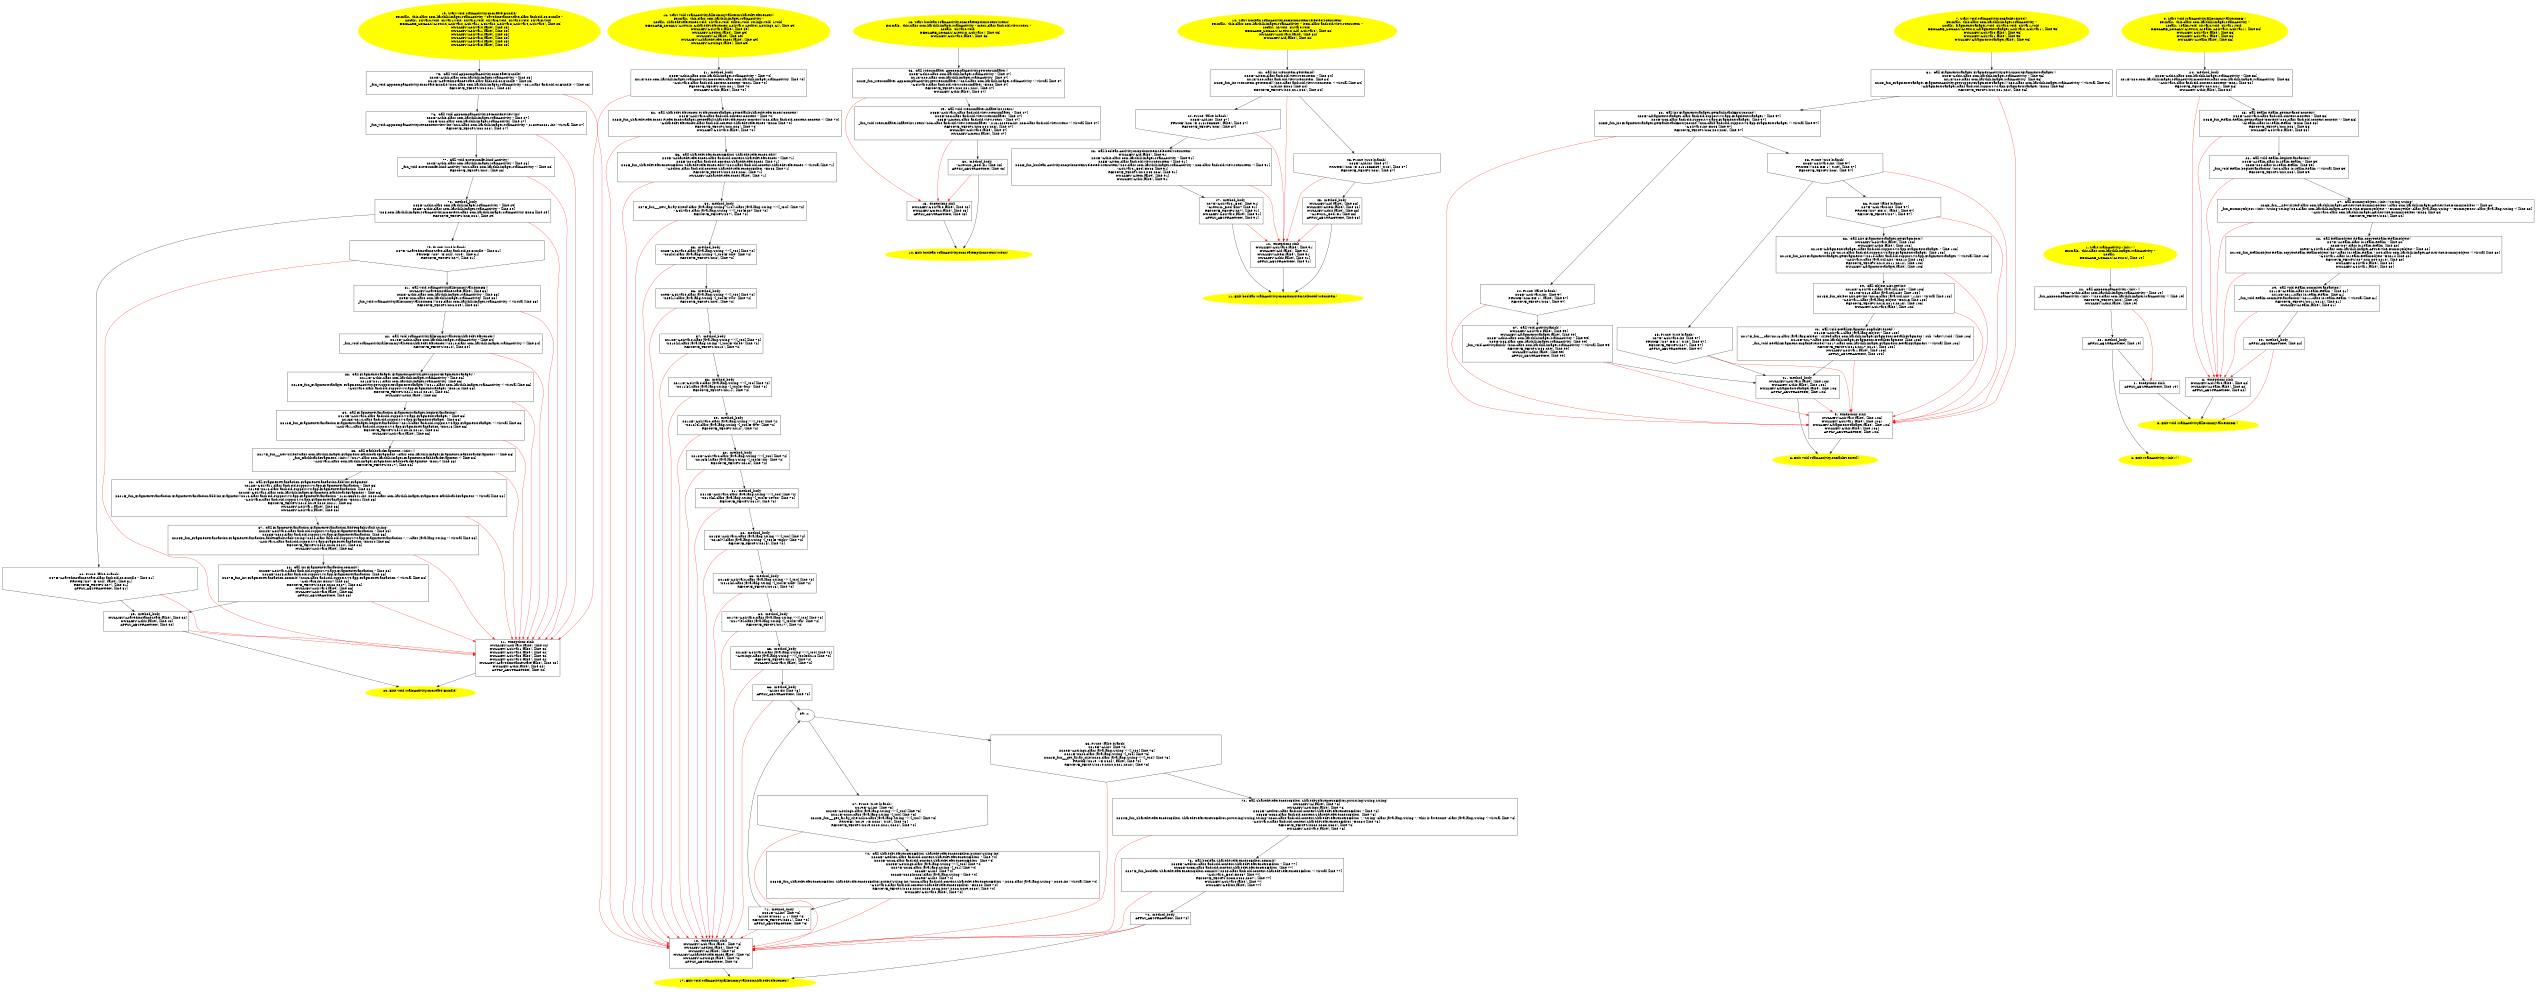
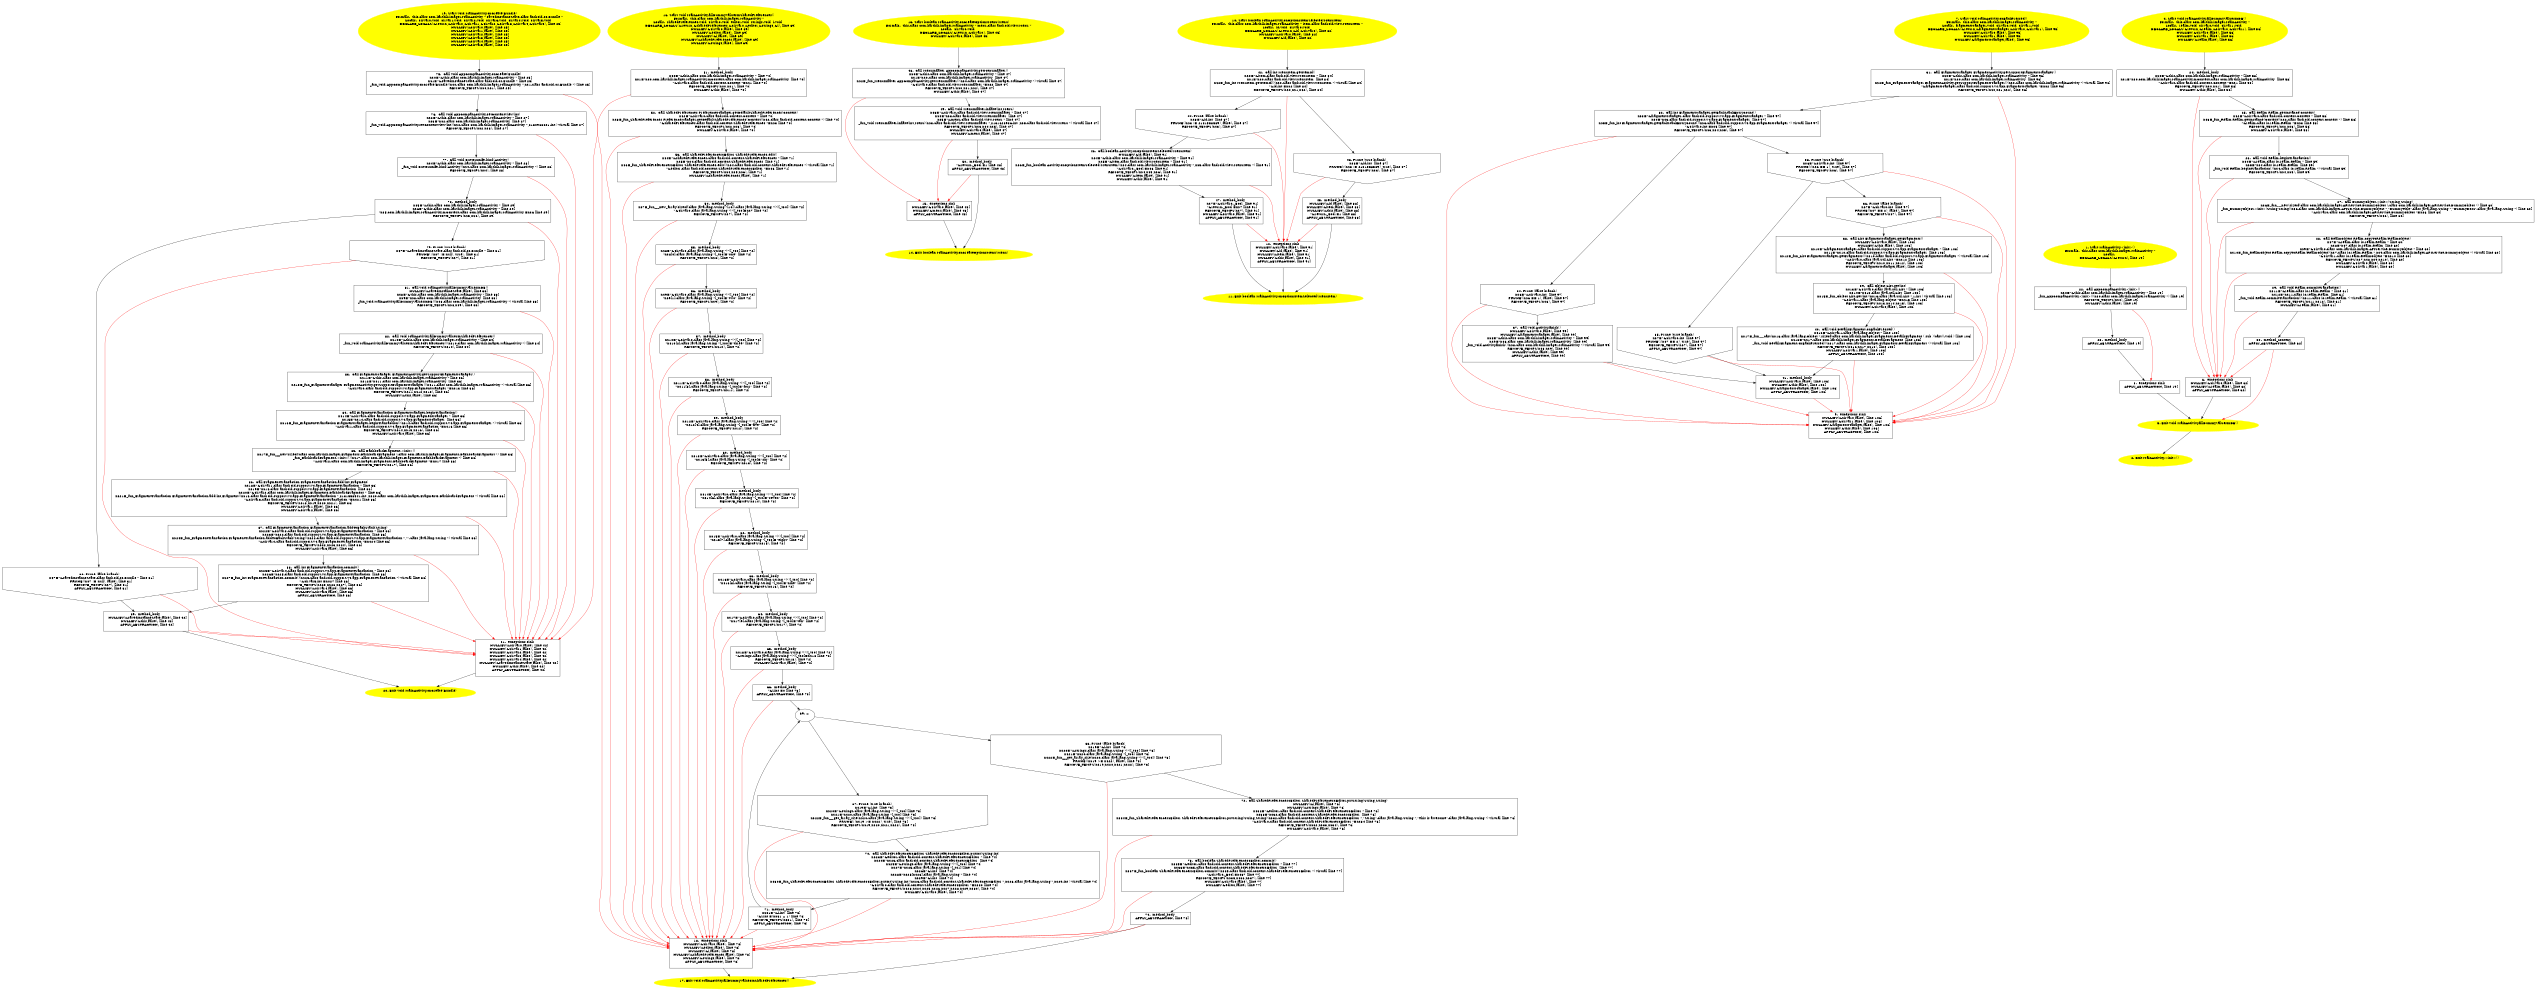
node "30:  method_body APPLY_ABSTRACTION; [line 62]": label "30:  method_body APPLY_ABSTRACTION; [line 62]" -> "30:  method_content APPLY_ABSTRACTION; [line 62]"
edge "23:  method_body APPLY_ABSTRACTION; [line 19]" -> "2: Exit MainActivity.<init>()": now "5: Exit void MainActivity.fillDummyValuesInDB()" -> "2: Exit MainActivity.<init>()"
node "8: Exit void MainActivity.onBackPressed()": removed
